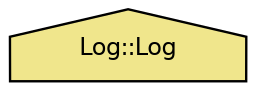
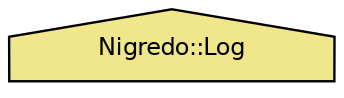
node "Log::Log": label "Log::Log" -> "Nigredo::Log"
